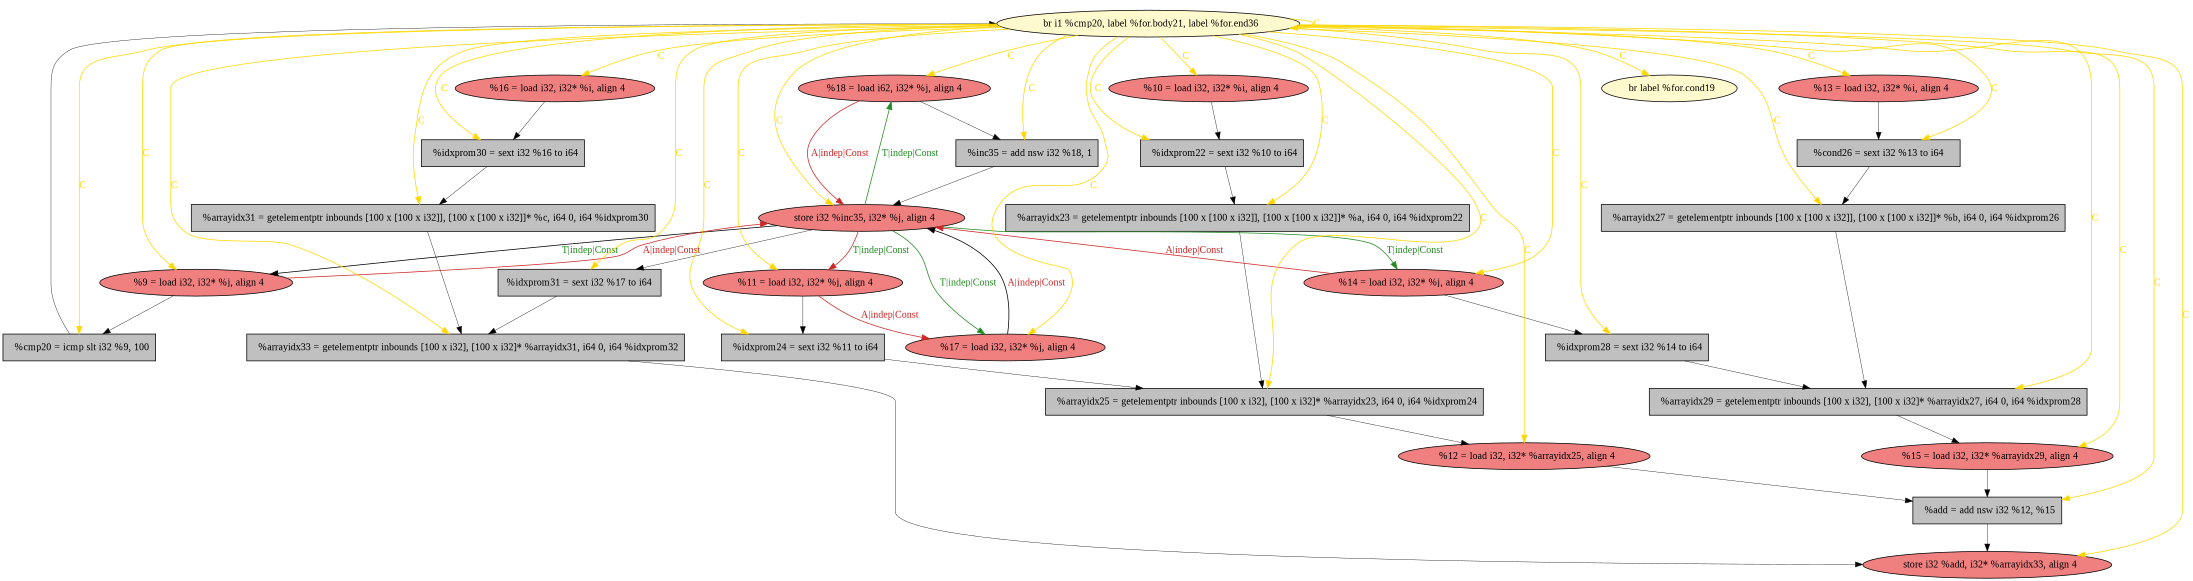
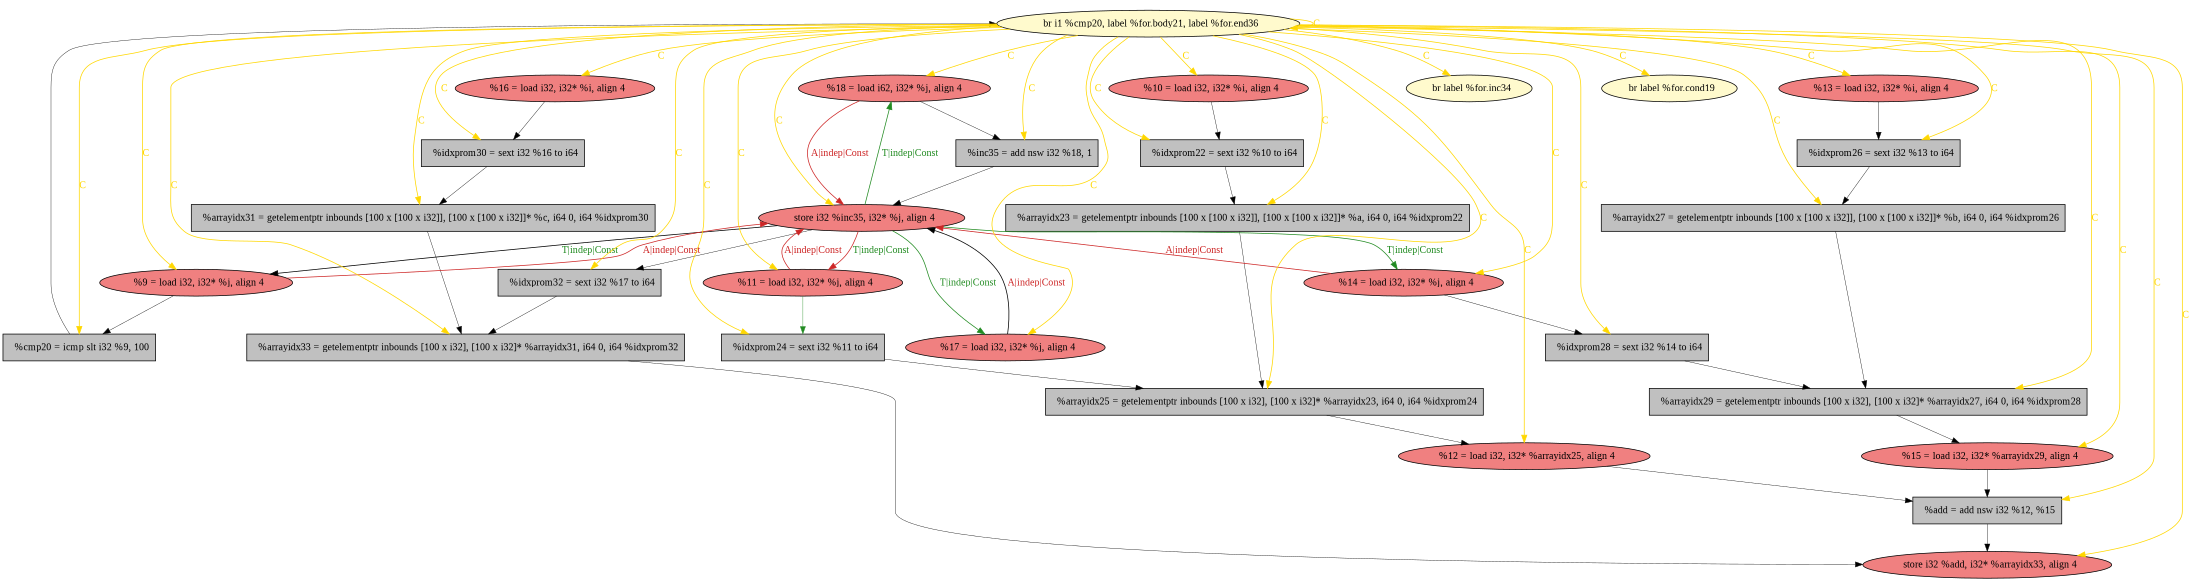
node "br label %for.inc34": added
node "%cond26 = sext i32 %13 to i64": label "%cond26 = sext i32 %13 to i64" -> "%idxprom26 = sext i32 %13 to i64"
node "%idxprom31 = sext i32 %17 to i64": label "%idxprom31 = sext i32 %17 to i64" -> "%idxprom32 = sext i32 %17 to i64"
edge "%11 = load i32, i32* %j, align 4" -> "%idxprom24 = sext i32 %11 to i64": color black -> forestgreen
edge "%11 = load i32, i32* %j, align 4" -> "%17 = load i32, i32* %j, align 4": now "%11 = load i32, i32* %j, align 4" -> "store i32 %inc35, i32* %j, align 4"
